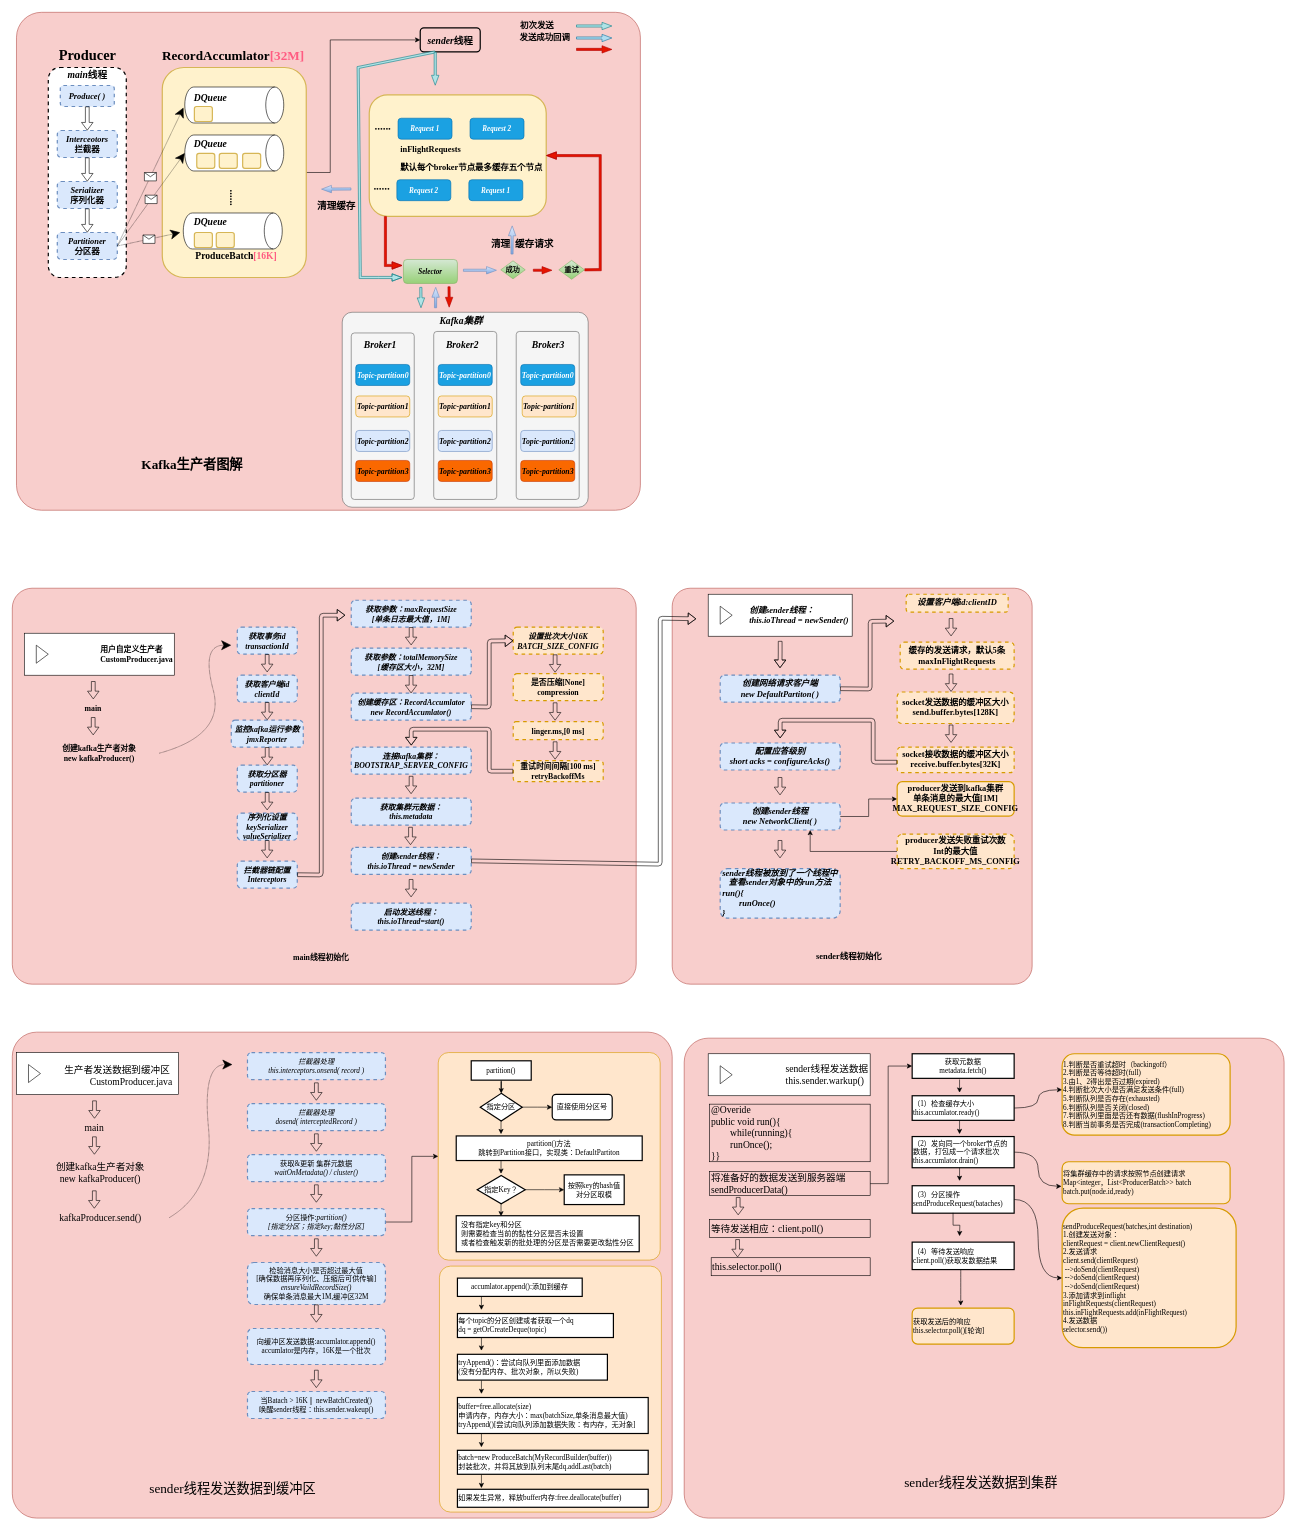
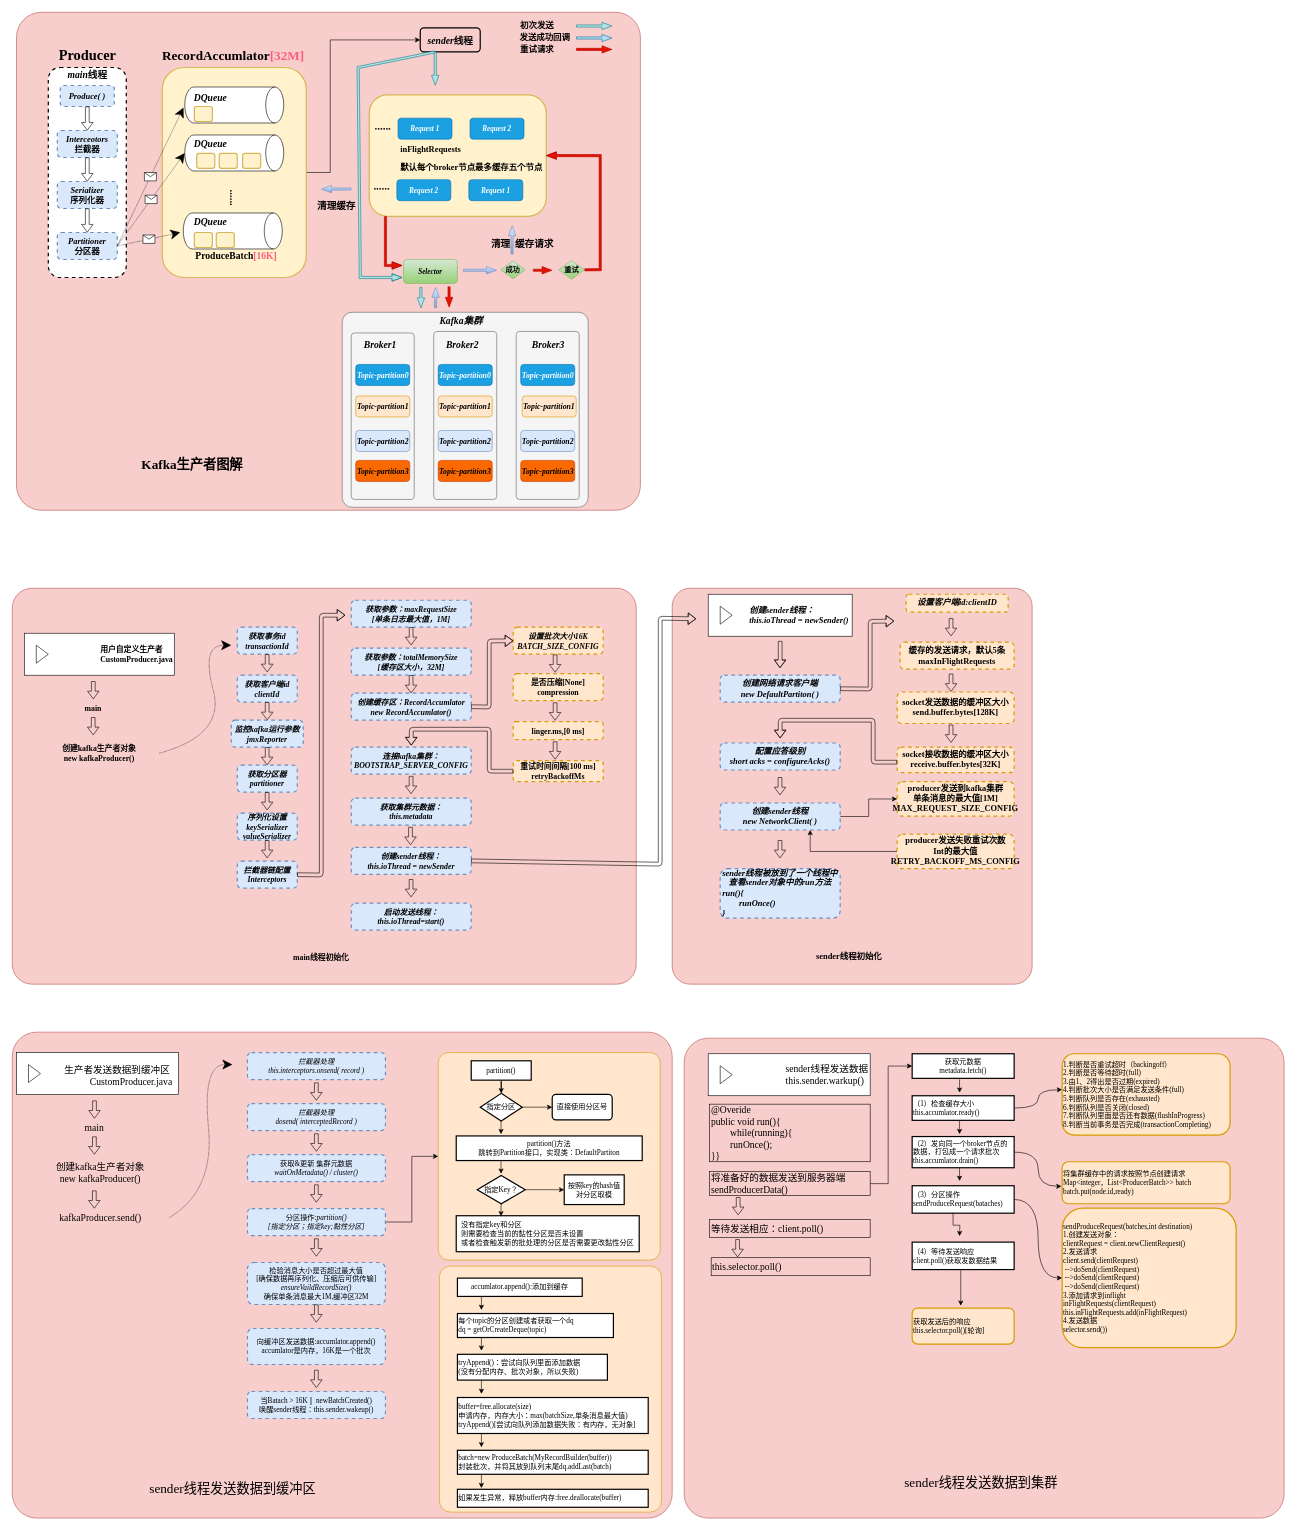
node "重试请求": added
node "producer发送到kafka集群单条消息的最大值[1M]MAX_REQUEST_SIZE_CONFIG": style solid -> dashed
